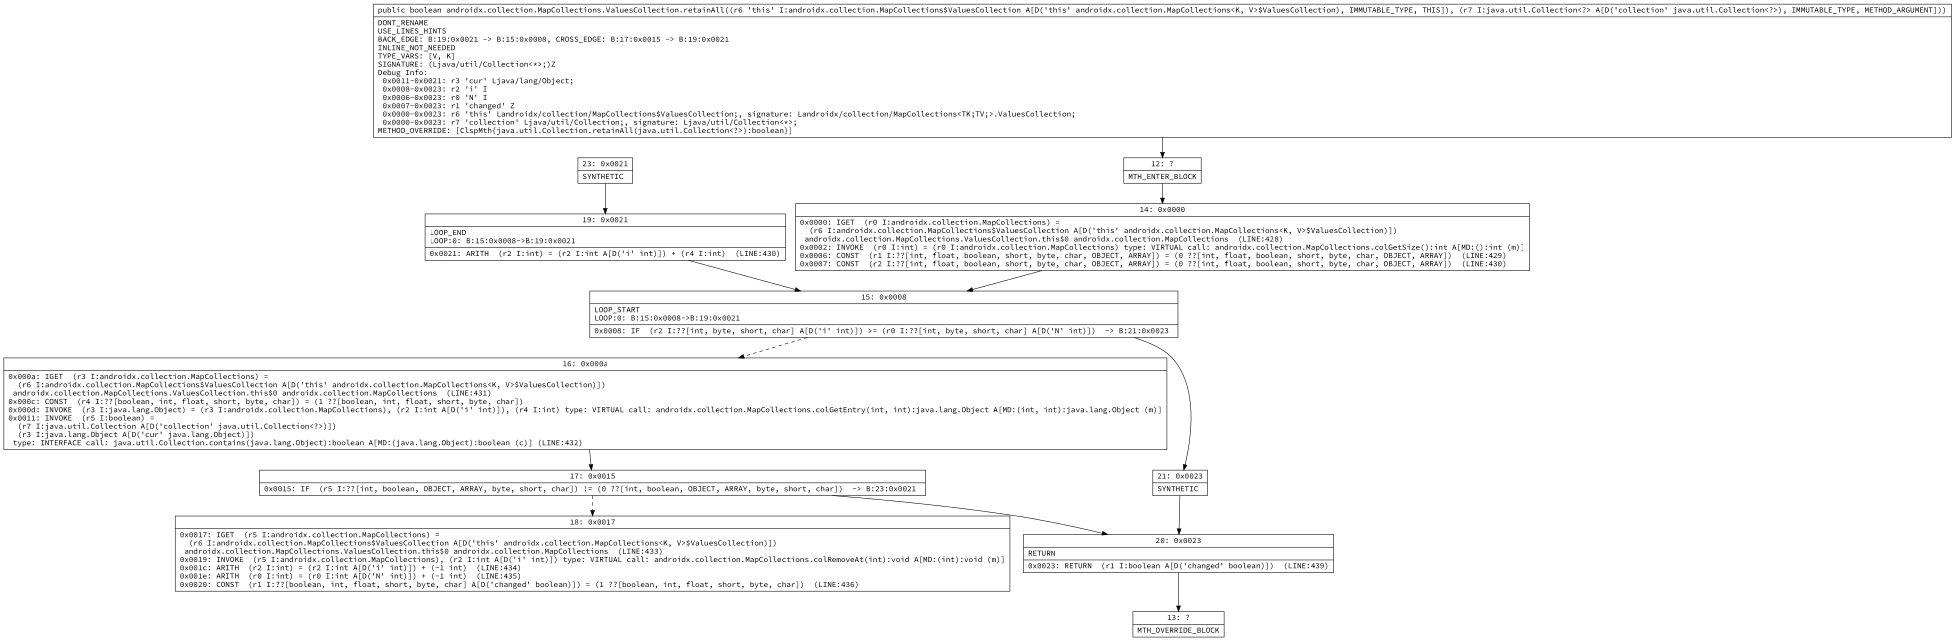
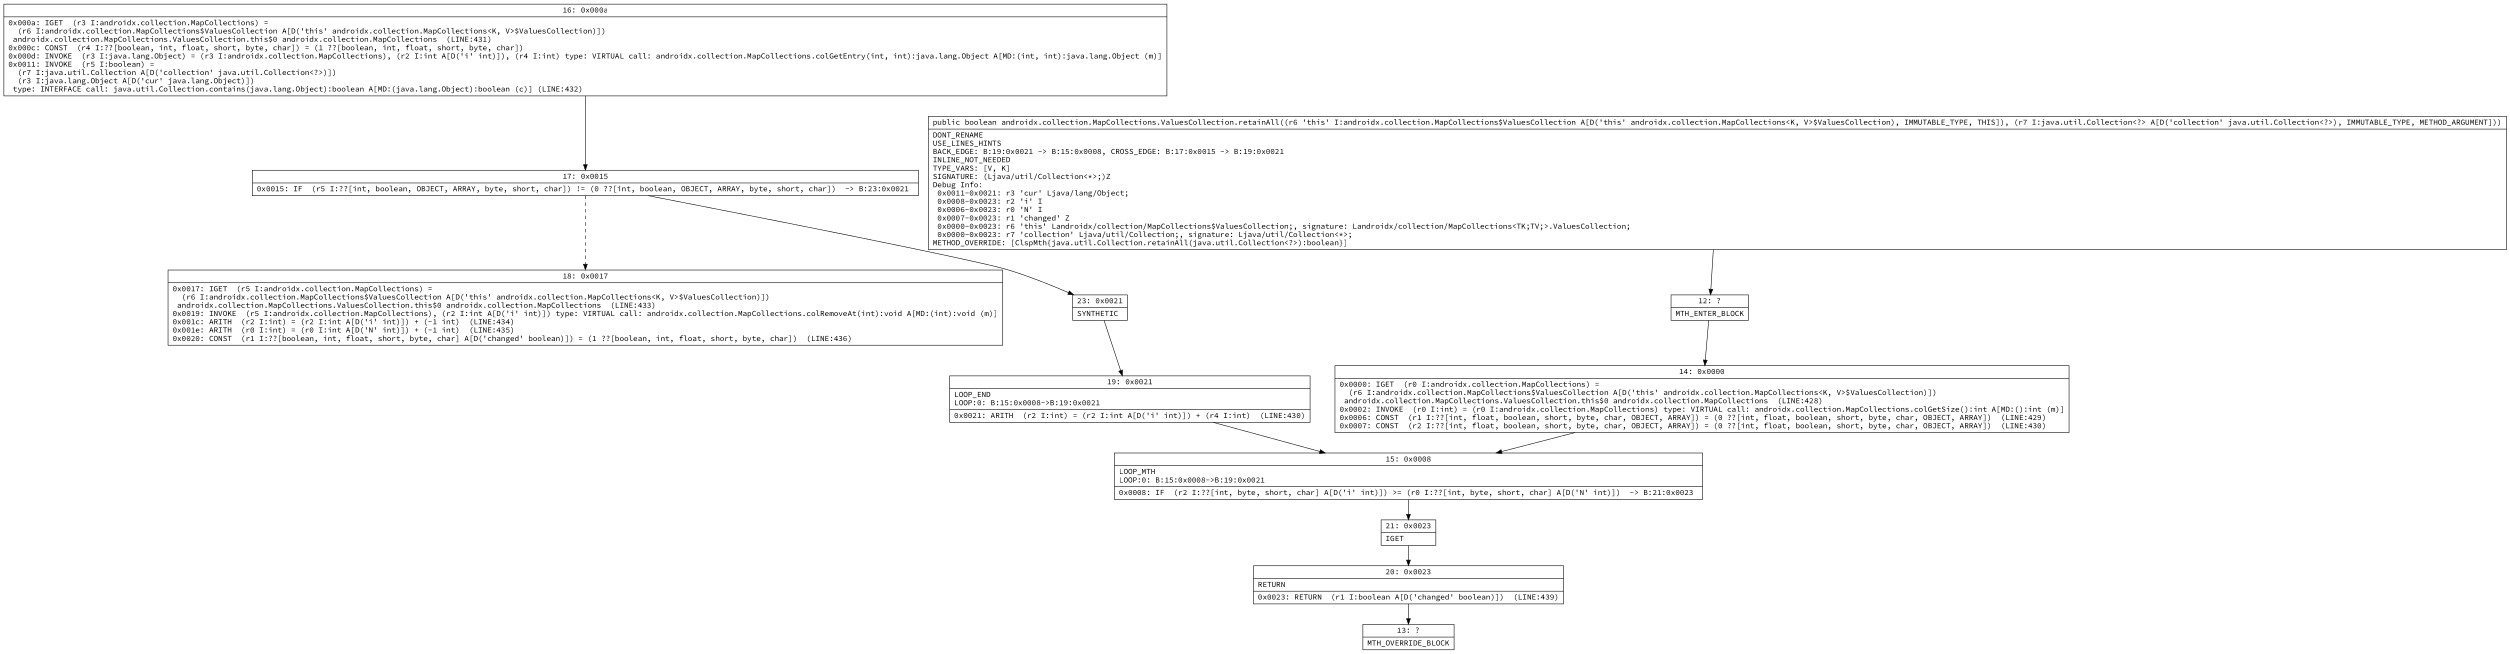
node "15: 0x0008": text "LOOP_START" -> "LOOP_MTH"
edge "15: 0x0008" -> "16: 0x000a": removed
node "21: 0x0023": text "SYNTHETIC" -> "IGET"
edge "17: 0x0015" -> "20: 0x0023": now "17: 0x0015" -> "23: 0x0021"
